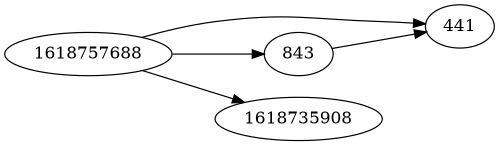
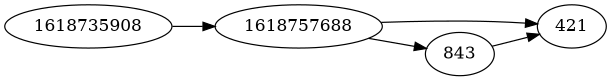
node "441": label "441" -> "421"
edge "1618757688" -> "1618735908": reversed
